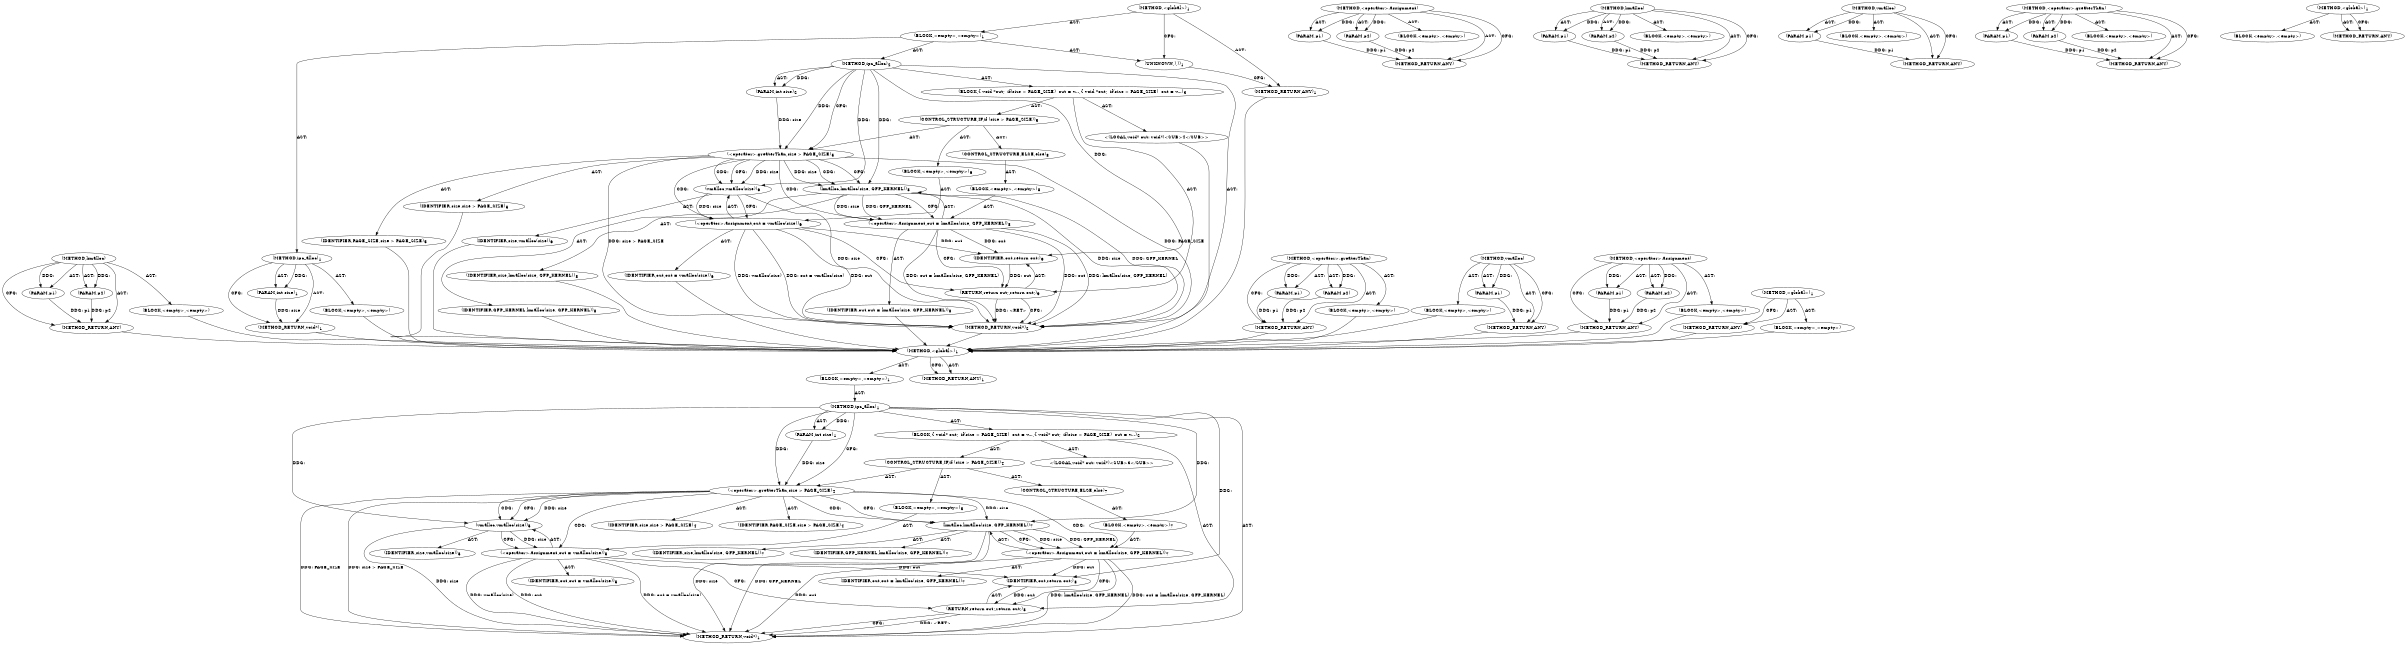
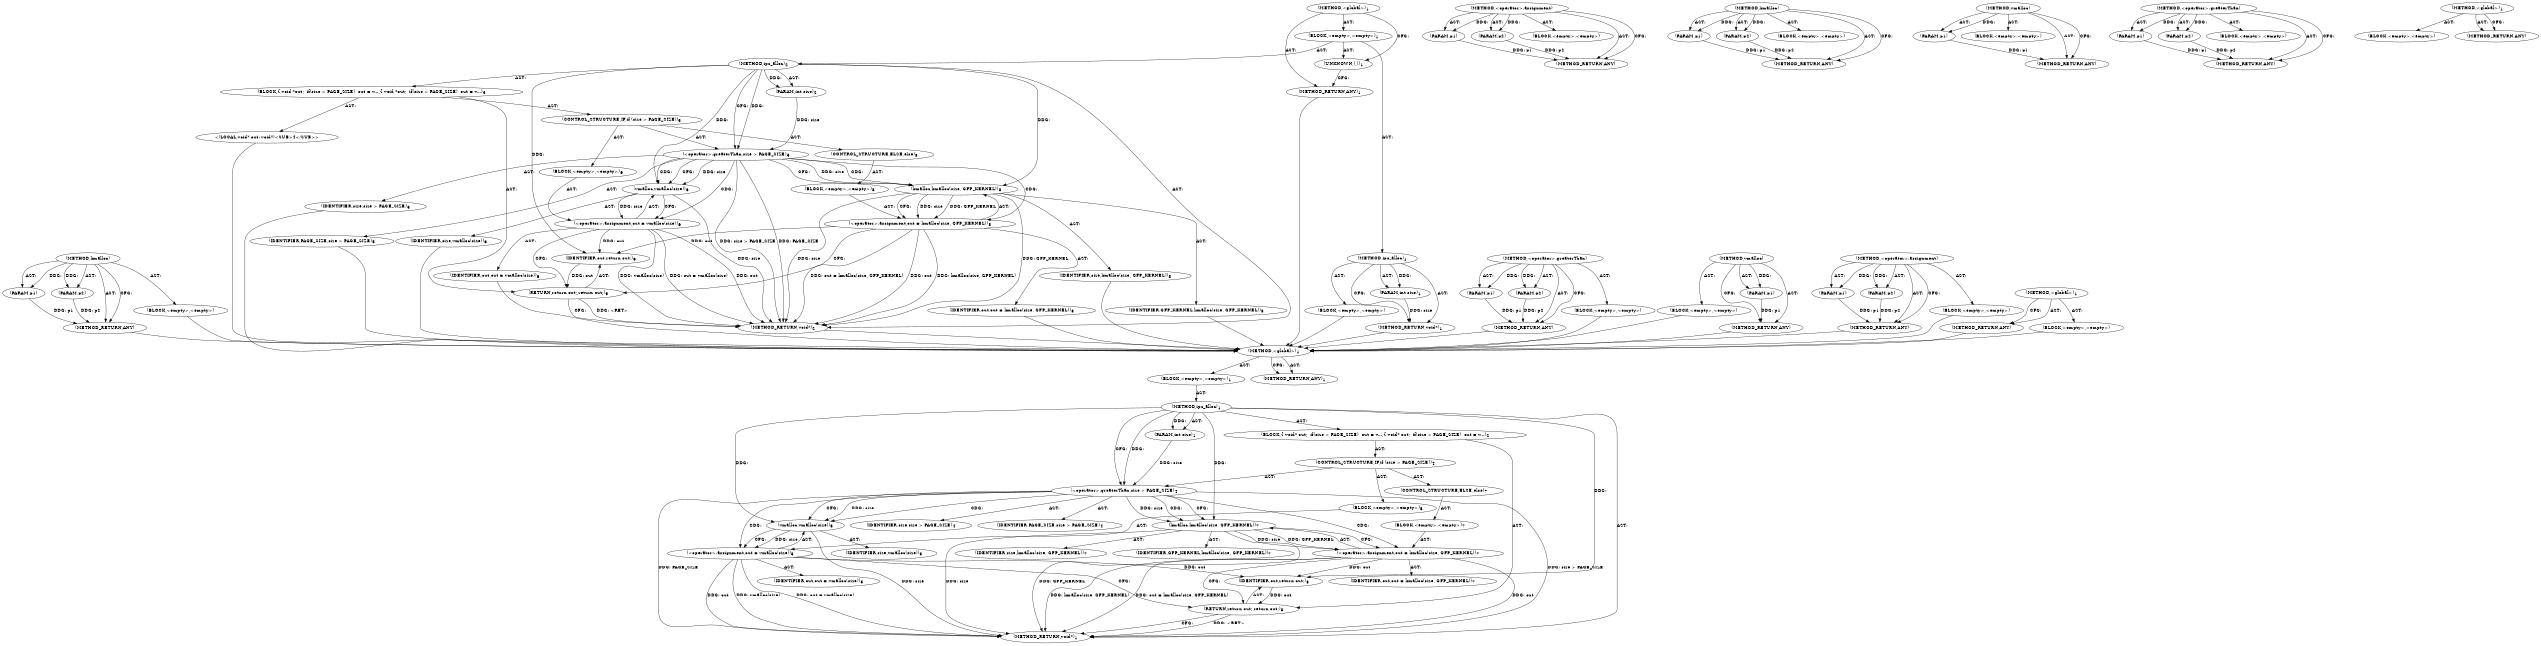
node "<(LOCAL,void* out: void*)<SUB>3</SUB>>": removed
